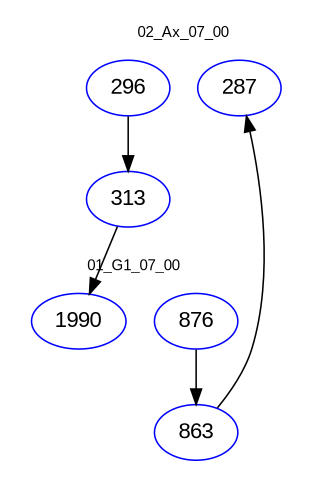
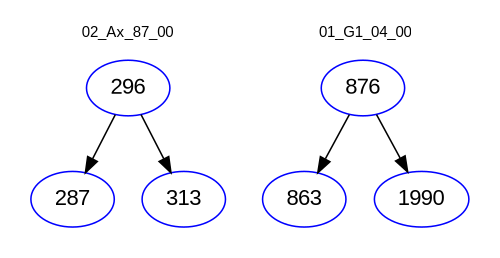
cluster "02_Ax_07_00": label "02_Ax_07_00" -> "02_Ax_87_00"
edge "313" -> "1990": now "876" -> "1990"
cluster "01_G1_07_00": label "01_G1_07_00" -> "01_G1_04_00"
edge "863" -> "287": now "296" -> "287"
